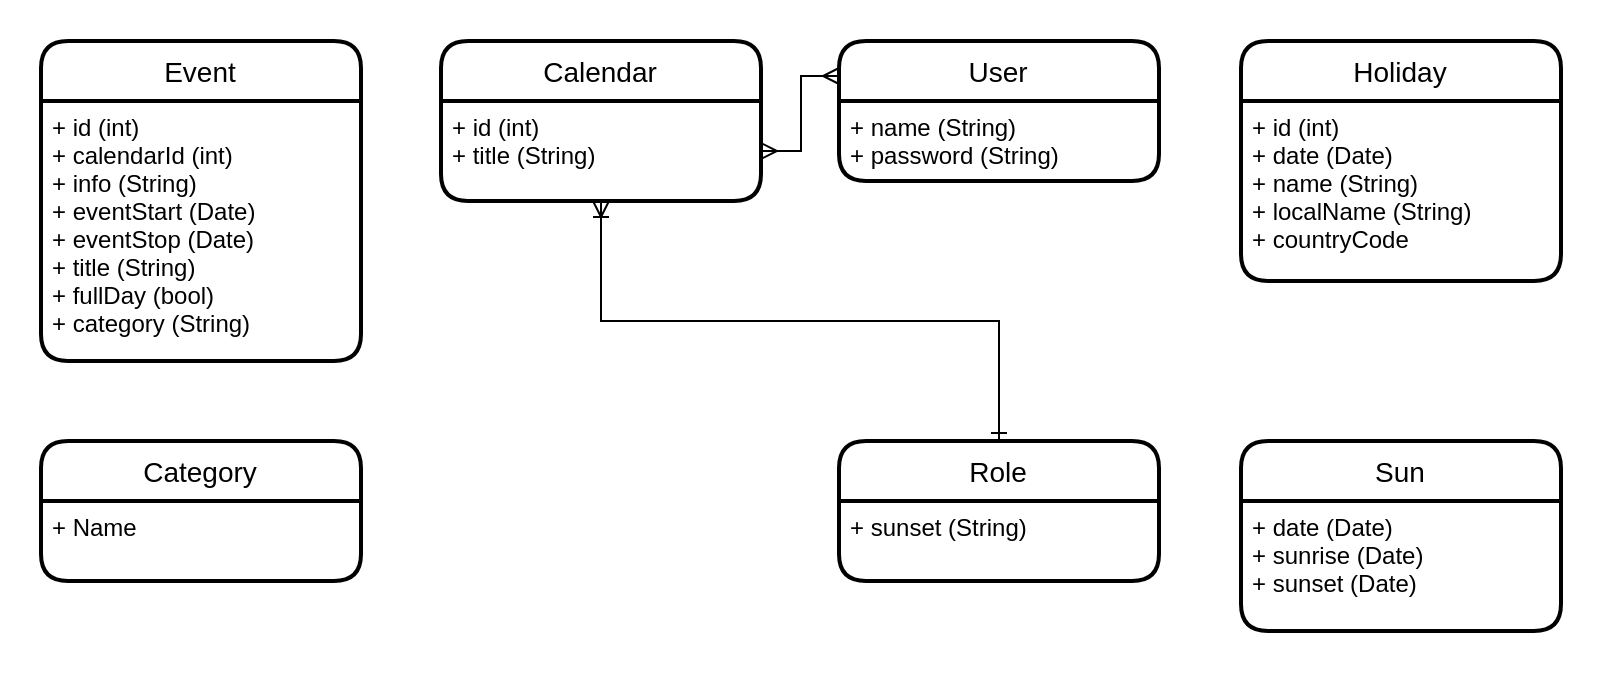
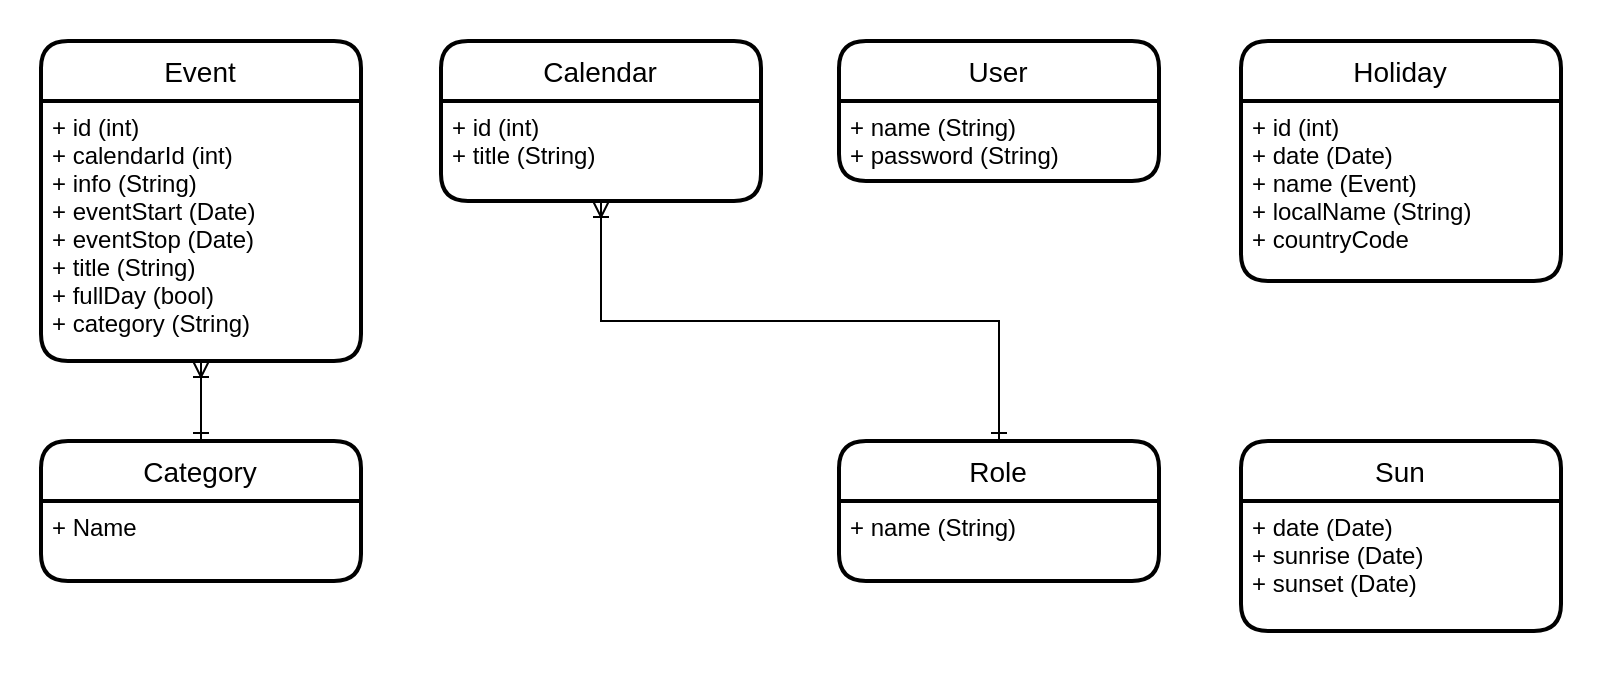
edge "User" -- "+ id (int) + title (String)": removed
node "+ id (int) + date (Date) + name (String) + localName (String) + countryCode": label "+ id (int) + date (Date) + name (String) + localName (String) + countryCode" -> "+ id (int) + date (Date) + name (Event) + localName (String) + countryCode"
edge "+ id (int) + calendarId (int) + info (String) + eventStart (Date) + eventStop (Date) + title (String) + fullDay (bool) + category (String)" -- "Category": added
node "+ sunset (String)": label "+ sunset (String)" -> "+ name (String)"
